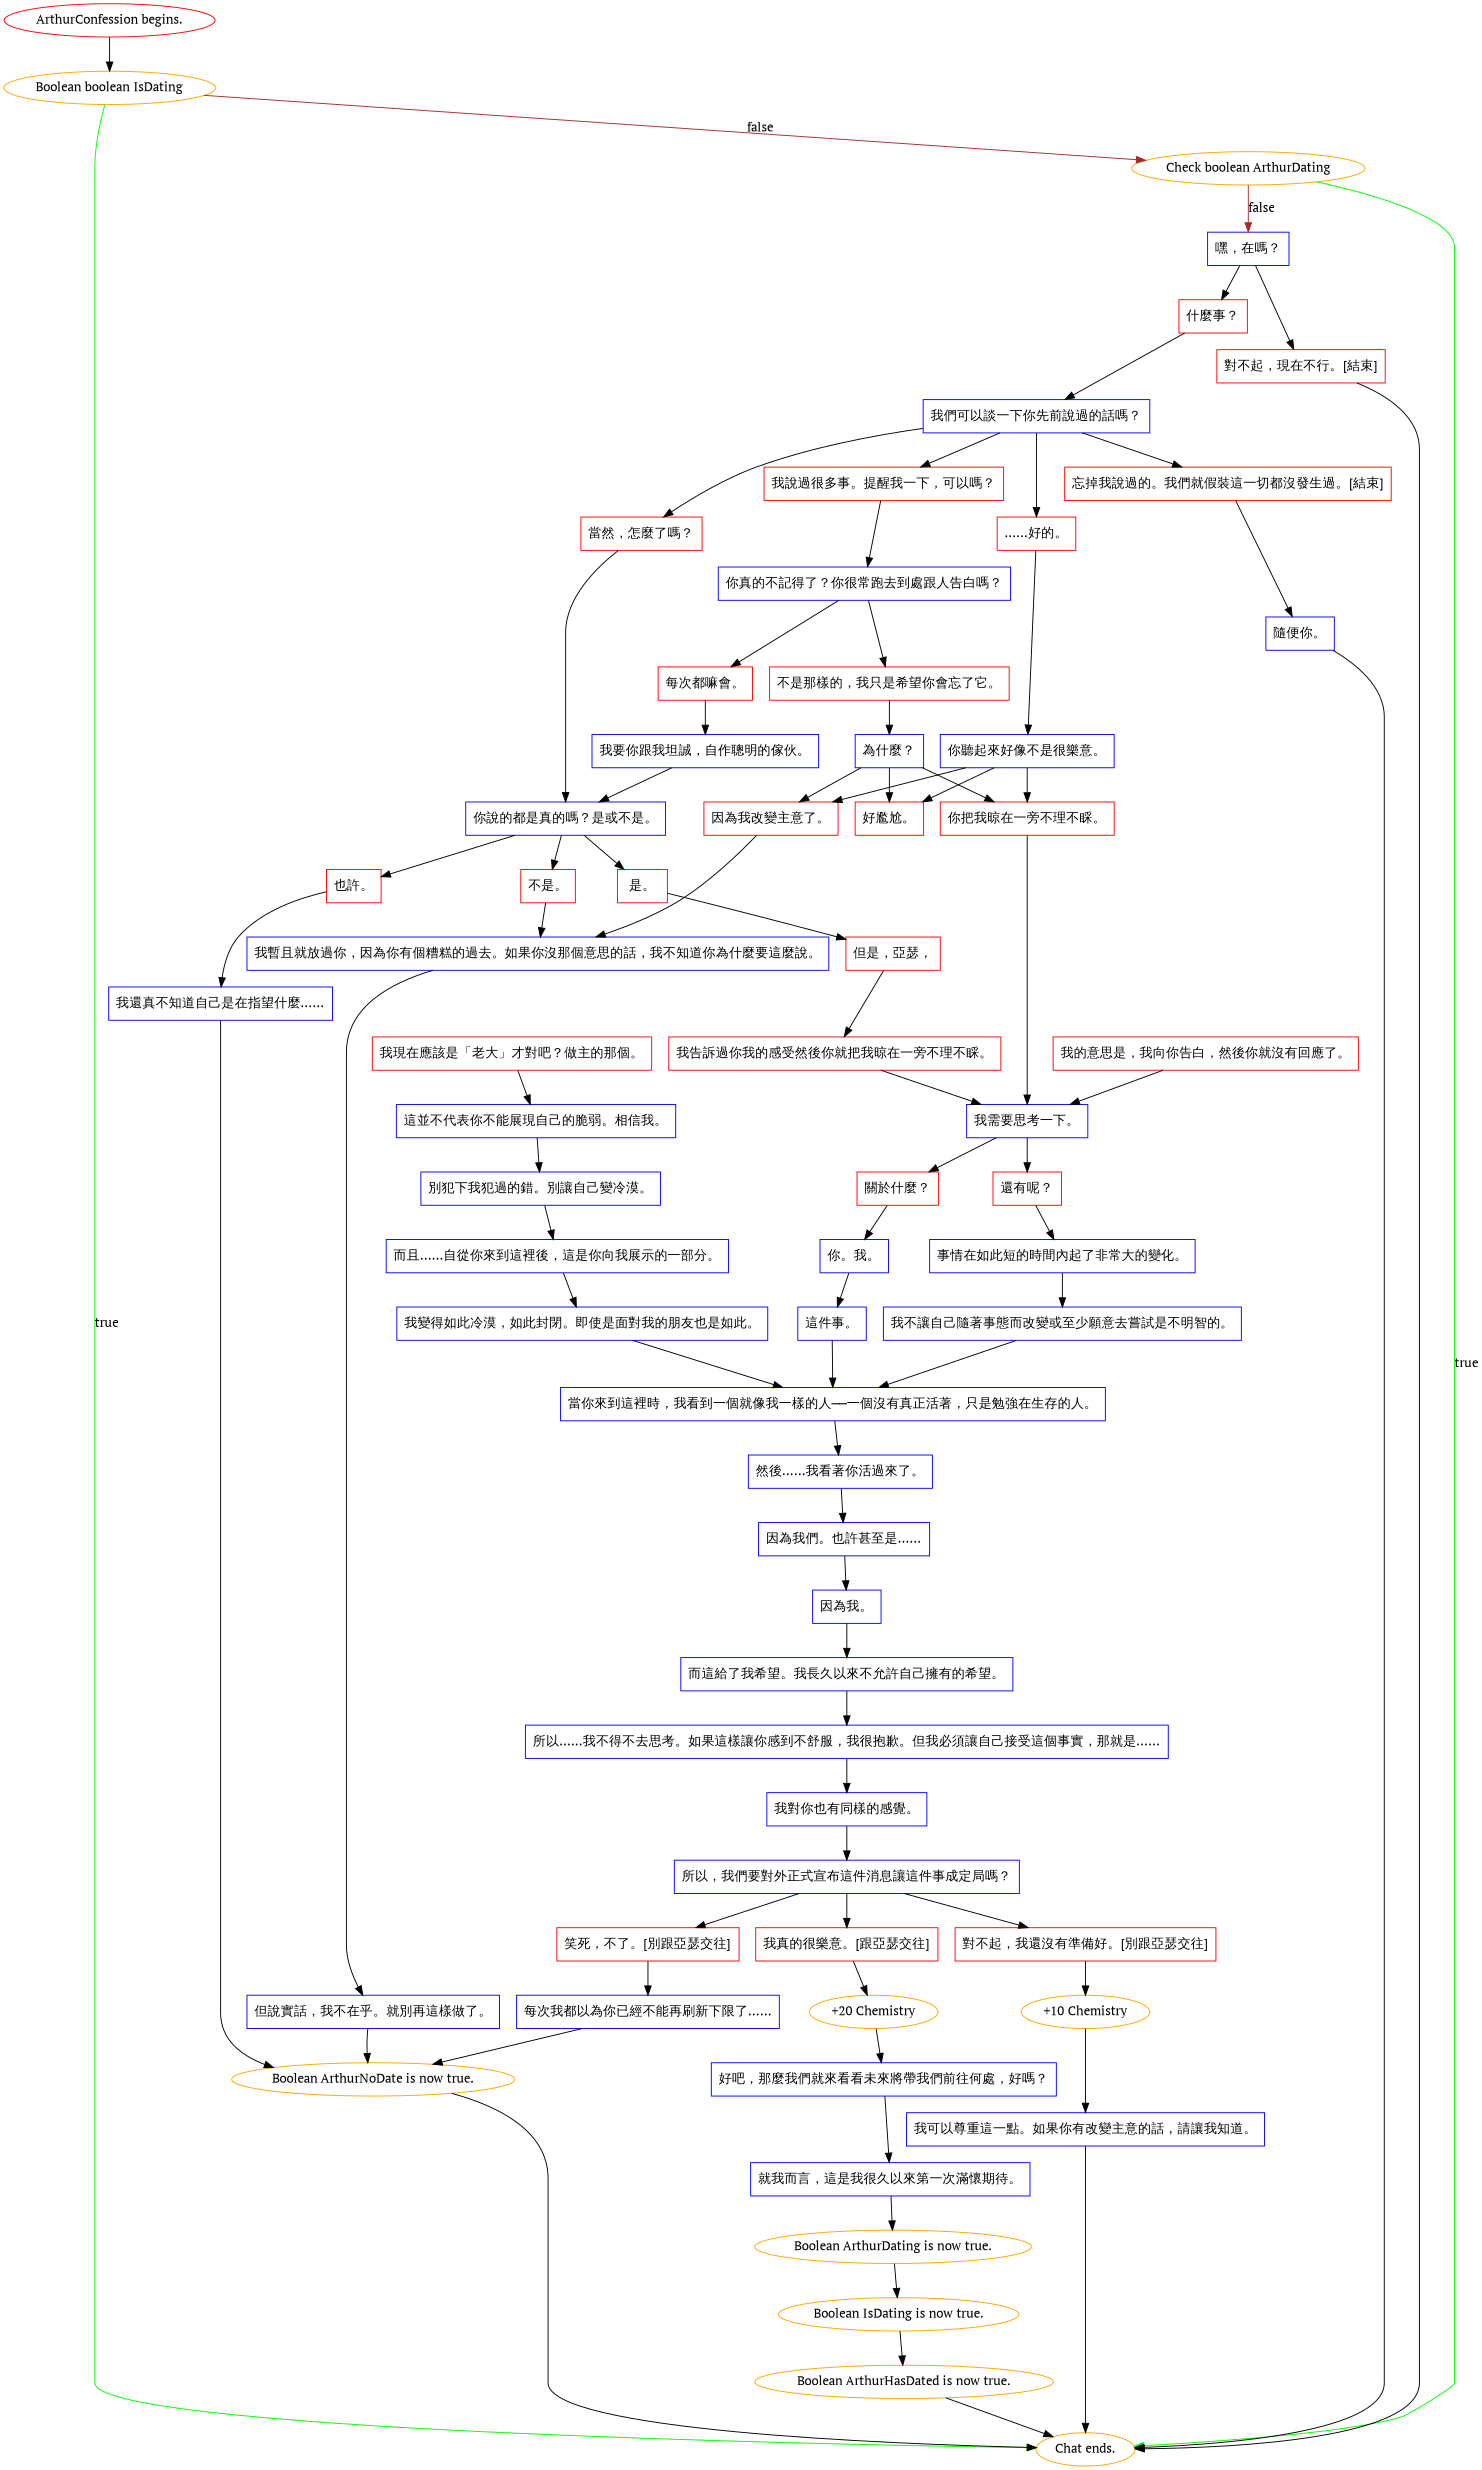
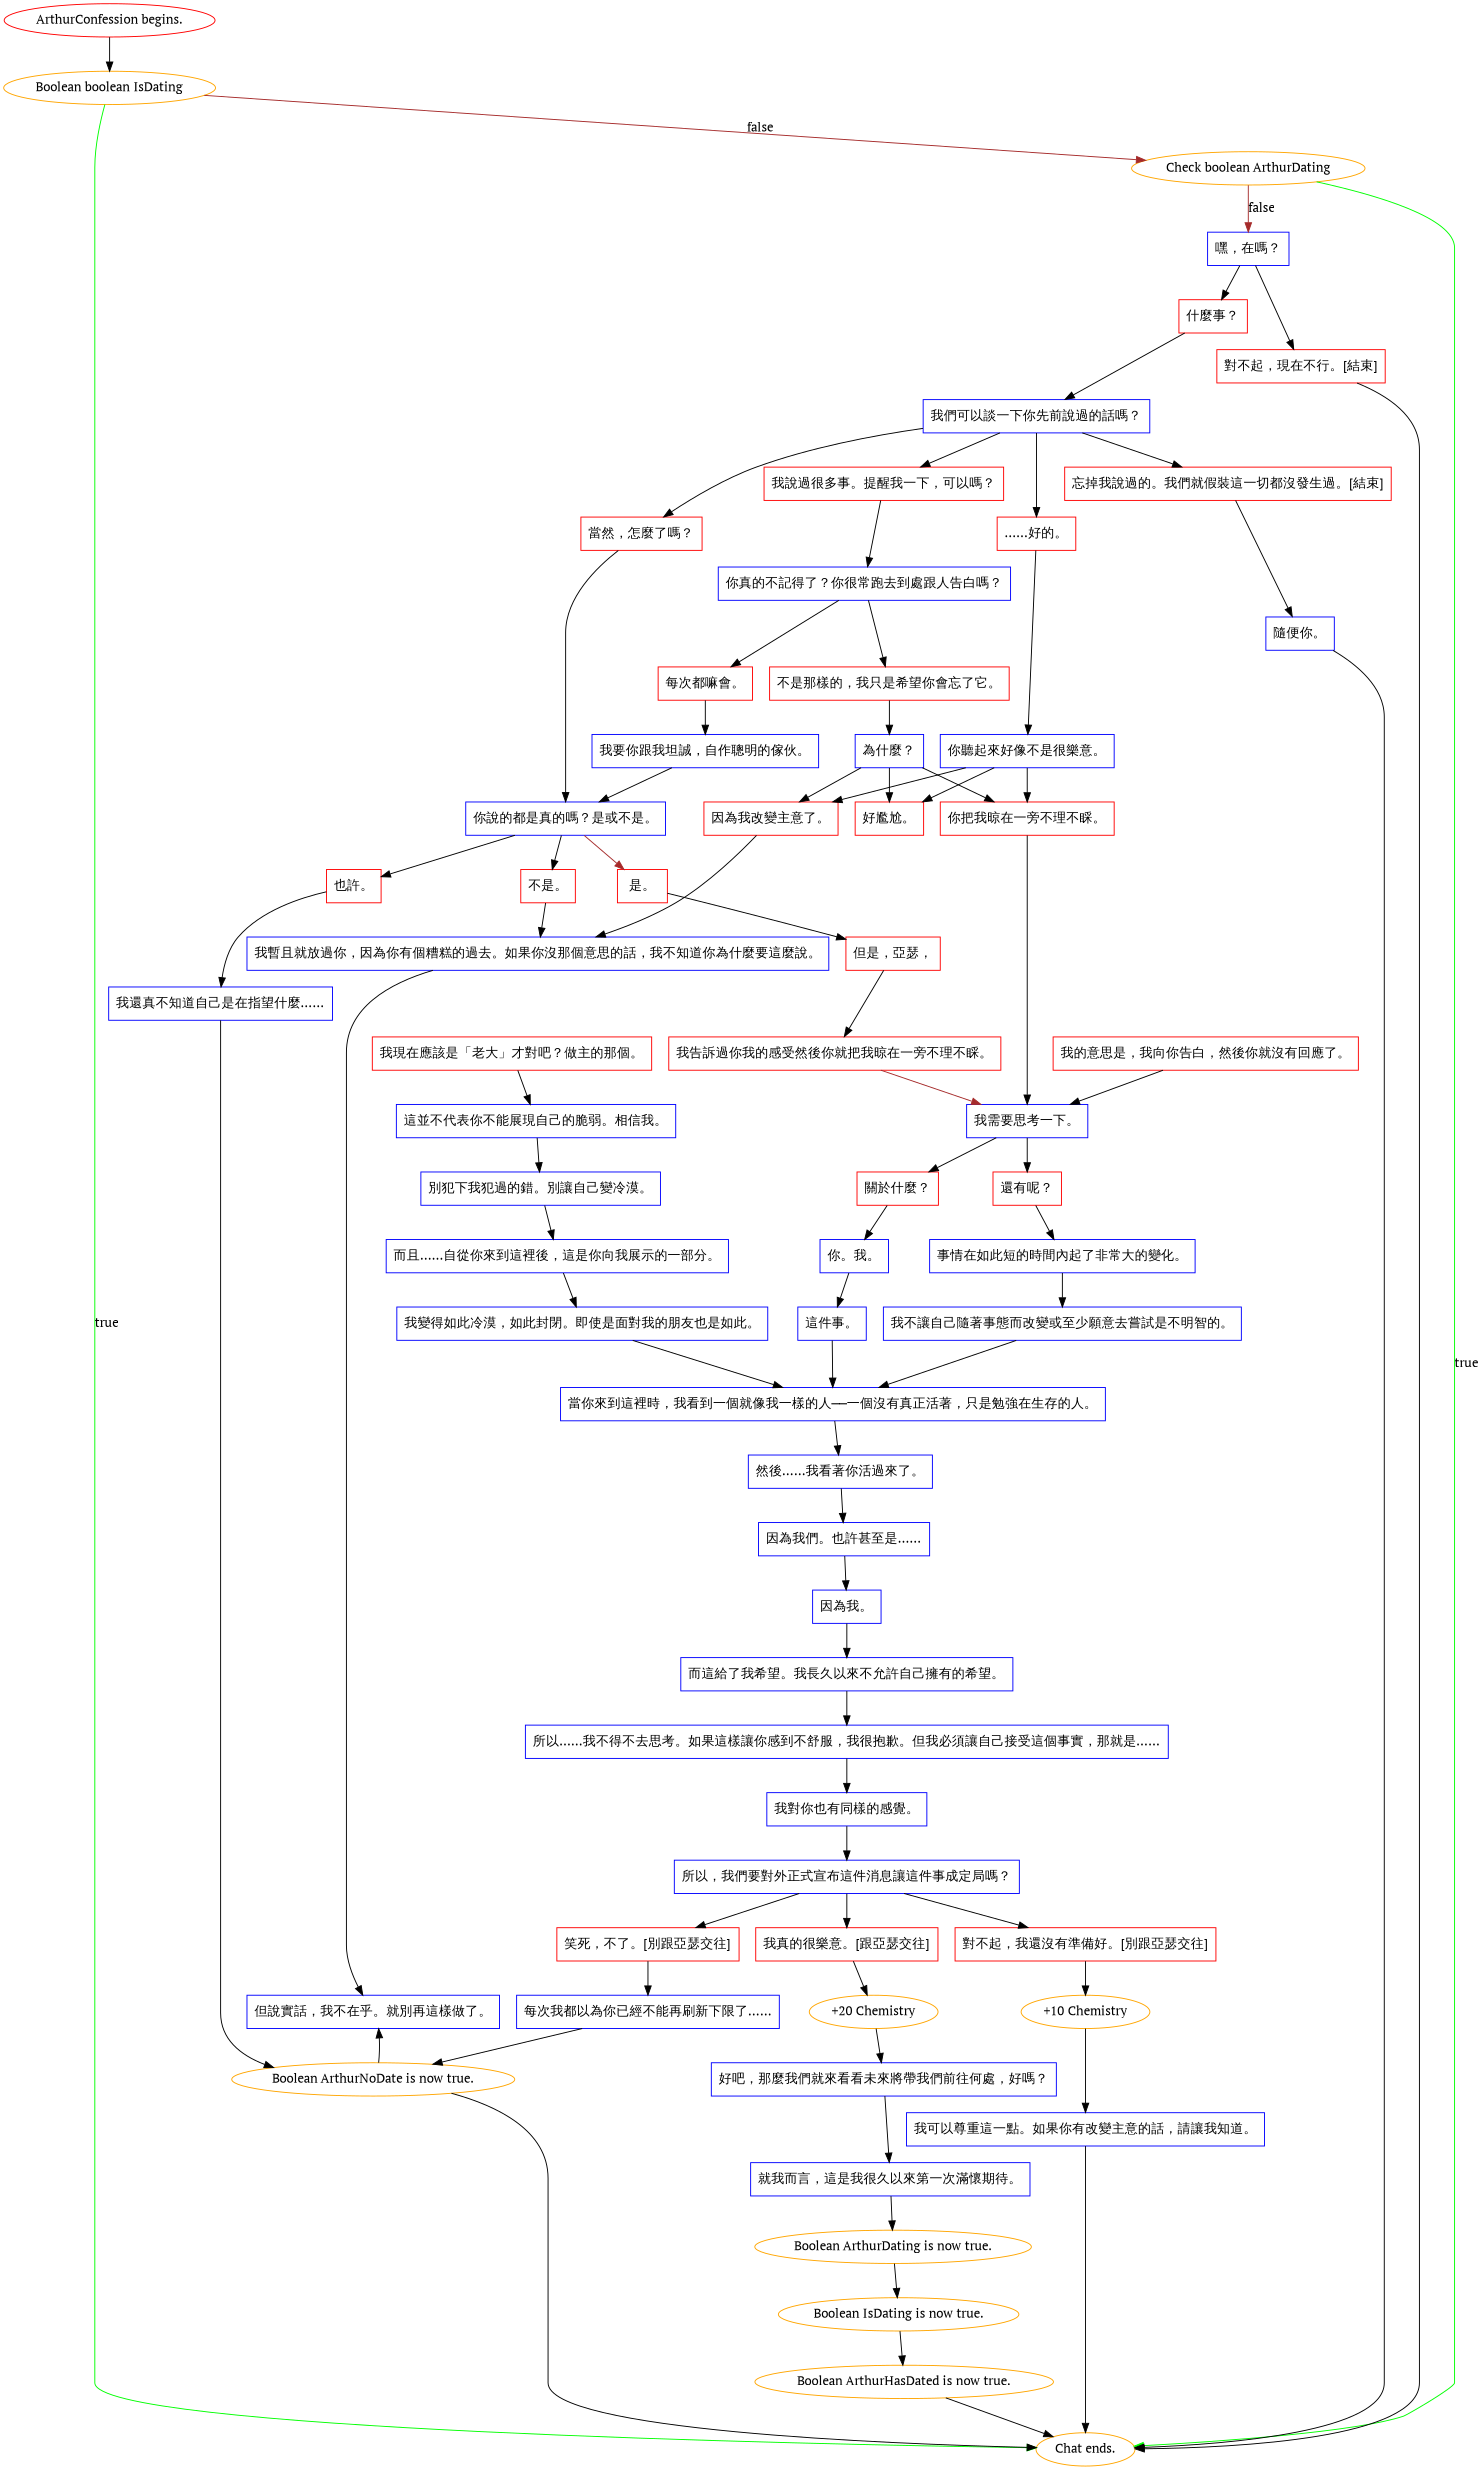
edge "你說的都是真的嗎？是或不是。" -> "是。": color black -> brown
edge "我告訴過你我的感受然後你就把我晾在一旁不理不睬。" -> "我需要思考一下。": color black -> brown
edge "但說實話，我不在乎。就別再這樣做了。" -> "Boolean ArthurNoDate is now true.": reversed
